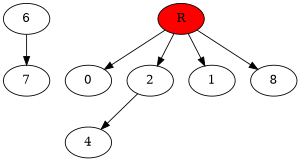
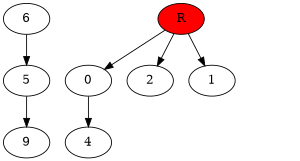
node "7": label "7" -> "5"
node "8": removed
edge "2" -> "4": now "0" -> "4"
node "9": added
